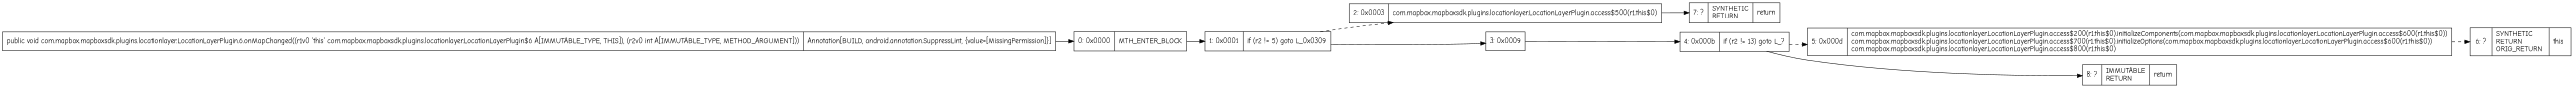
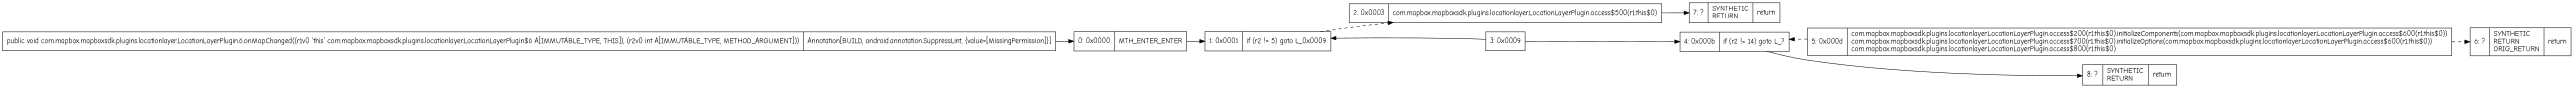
node "0: 0x0000": text "MTH_ENTER_BLOCK" -> "MTH_ENTER_ENTER"
node "1: 0x0001": text "if (r2 != 5) goto L_0x0309" -> "if (r2 != 5) goto L_0x0009"
node "4: 0x000b": text "if (r2 != 13) goto L_?" -> "if (r2 != 14) goto L_?"
node "6: ?": text "this" -> "return"
edge "4: 0x000b" -> "5: 0x000d": reversed
edge "1: 0x0001" -> "3: 0x0009": reversed
node "8: ?": text "IMMUTABLE" -> "SYNTHETIC"
